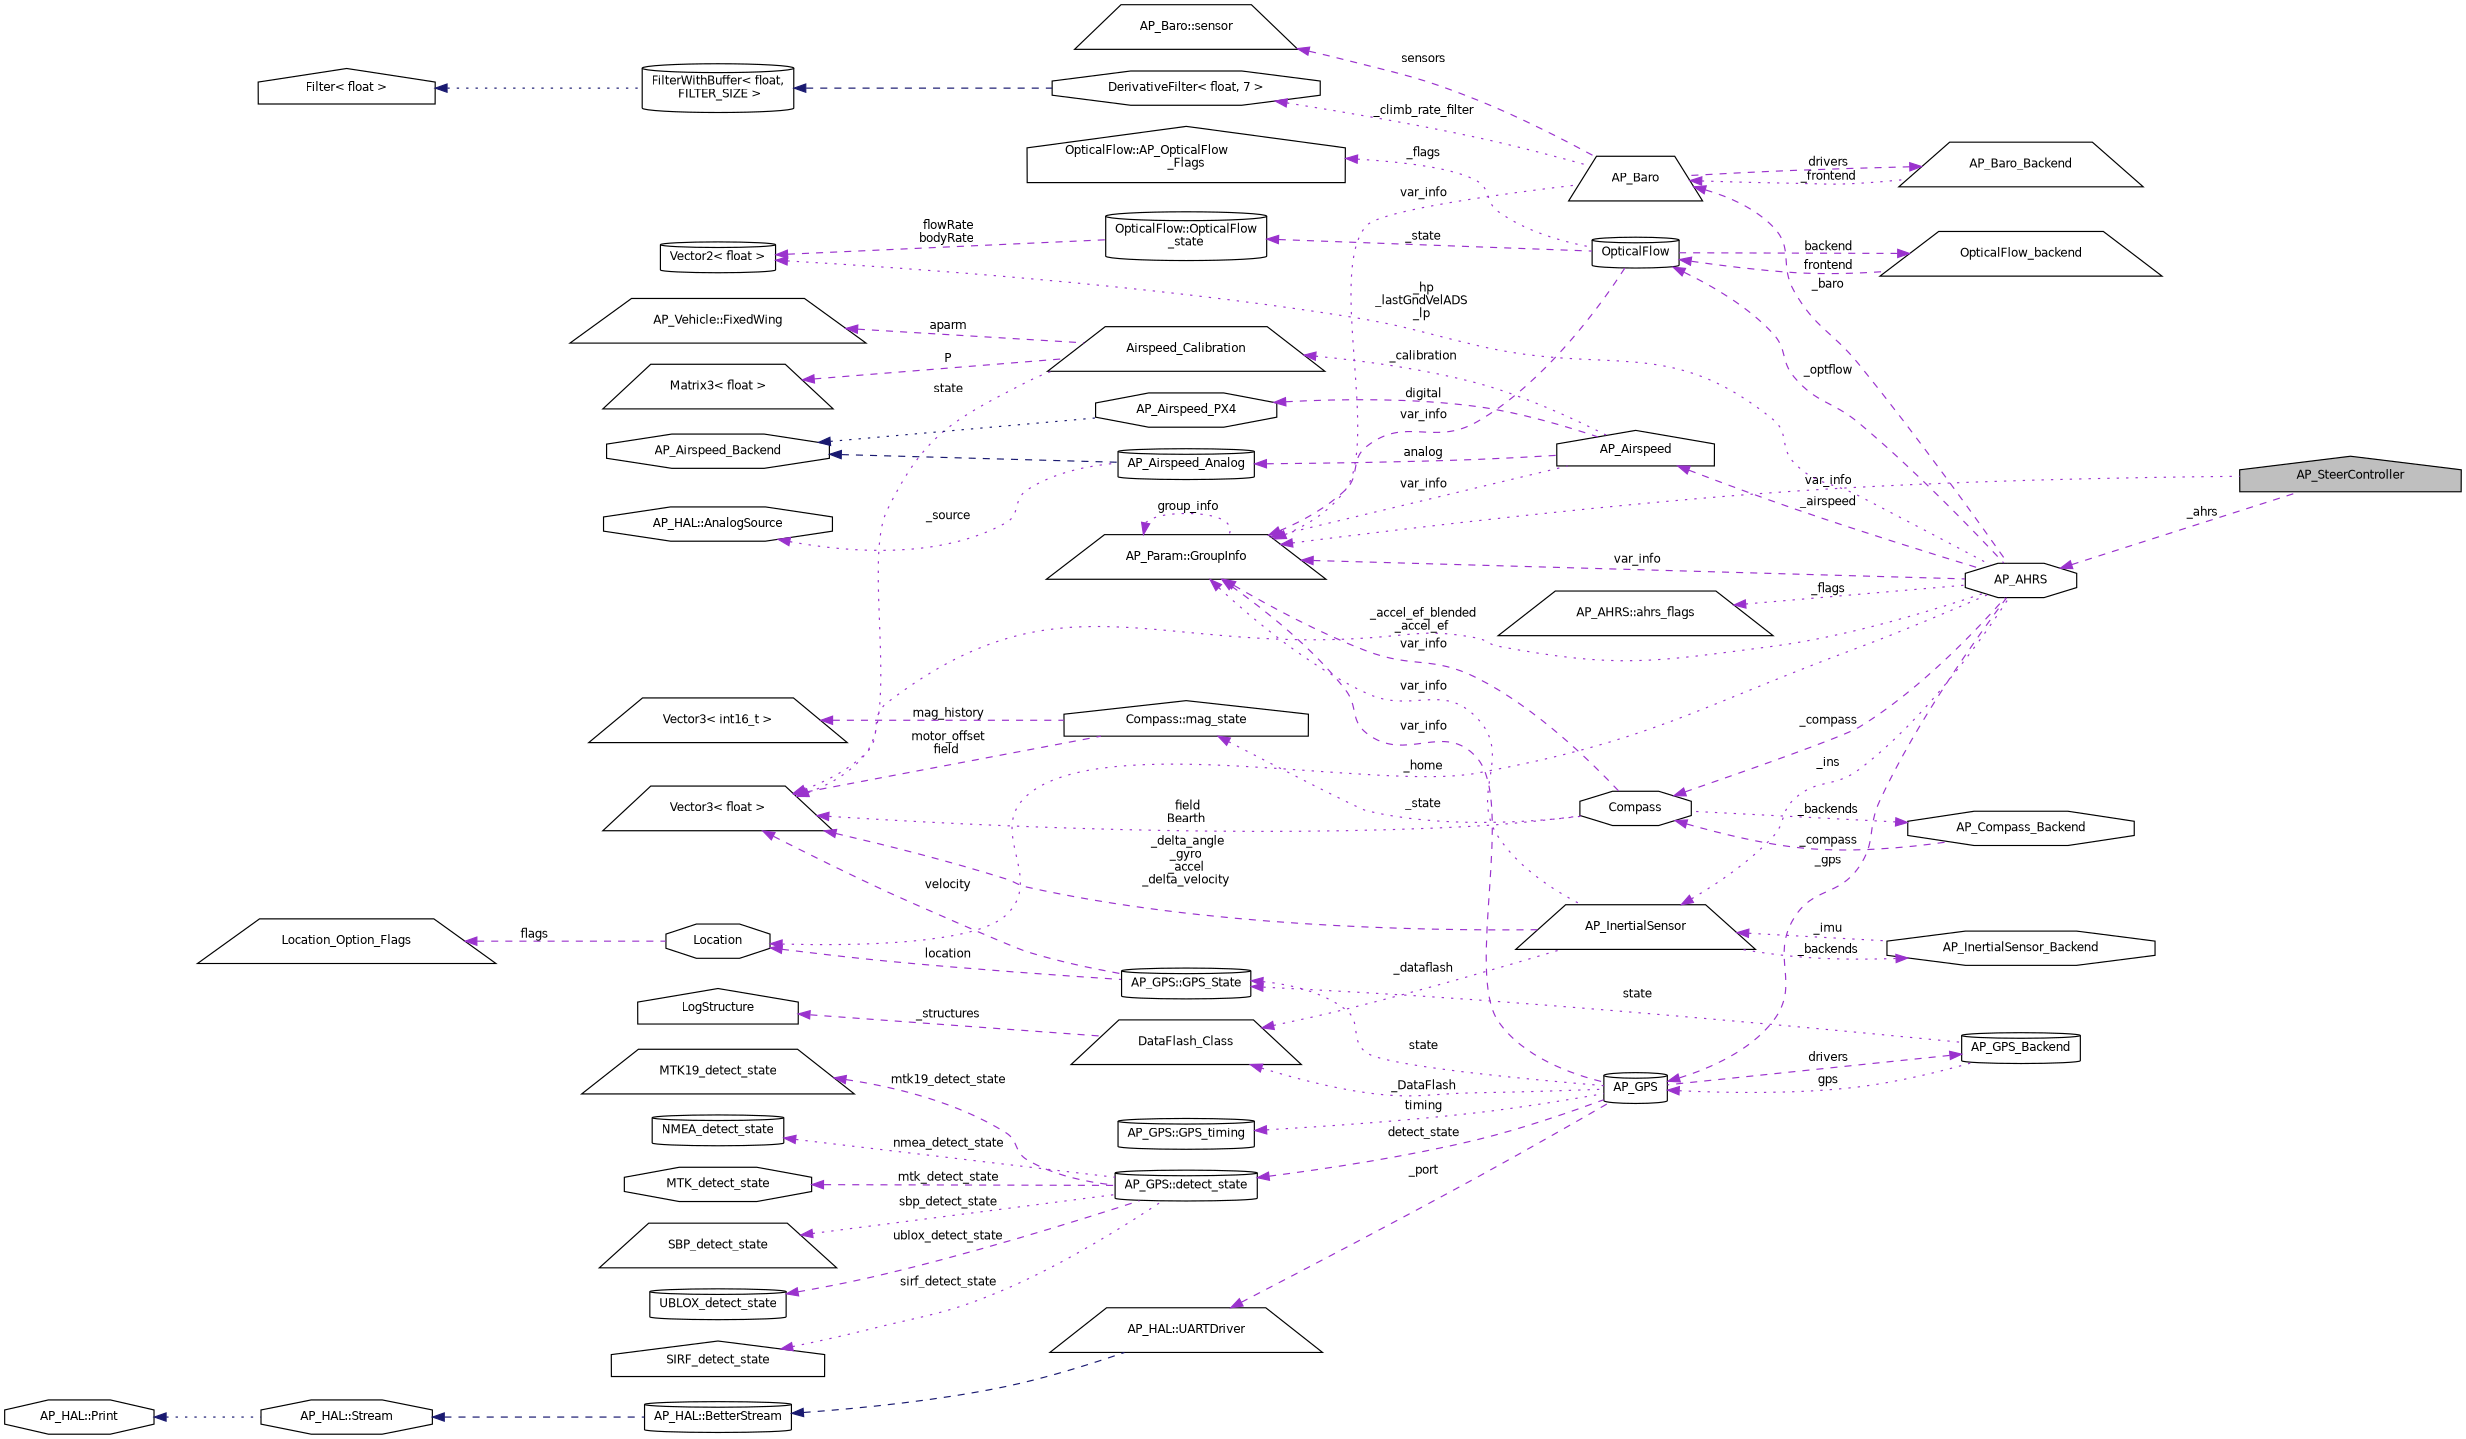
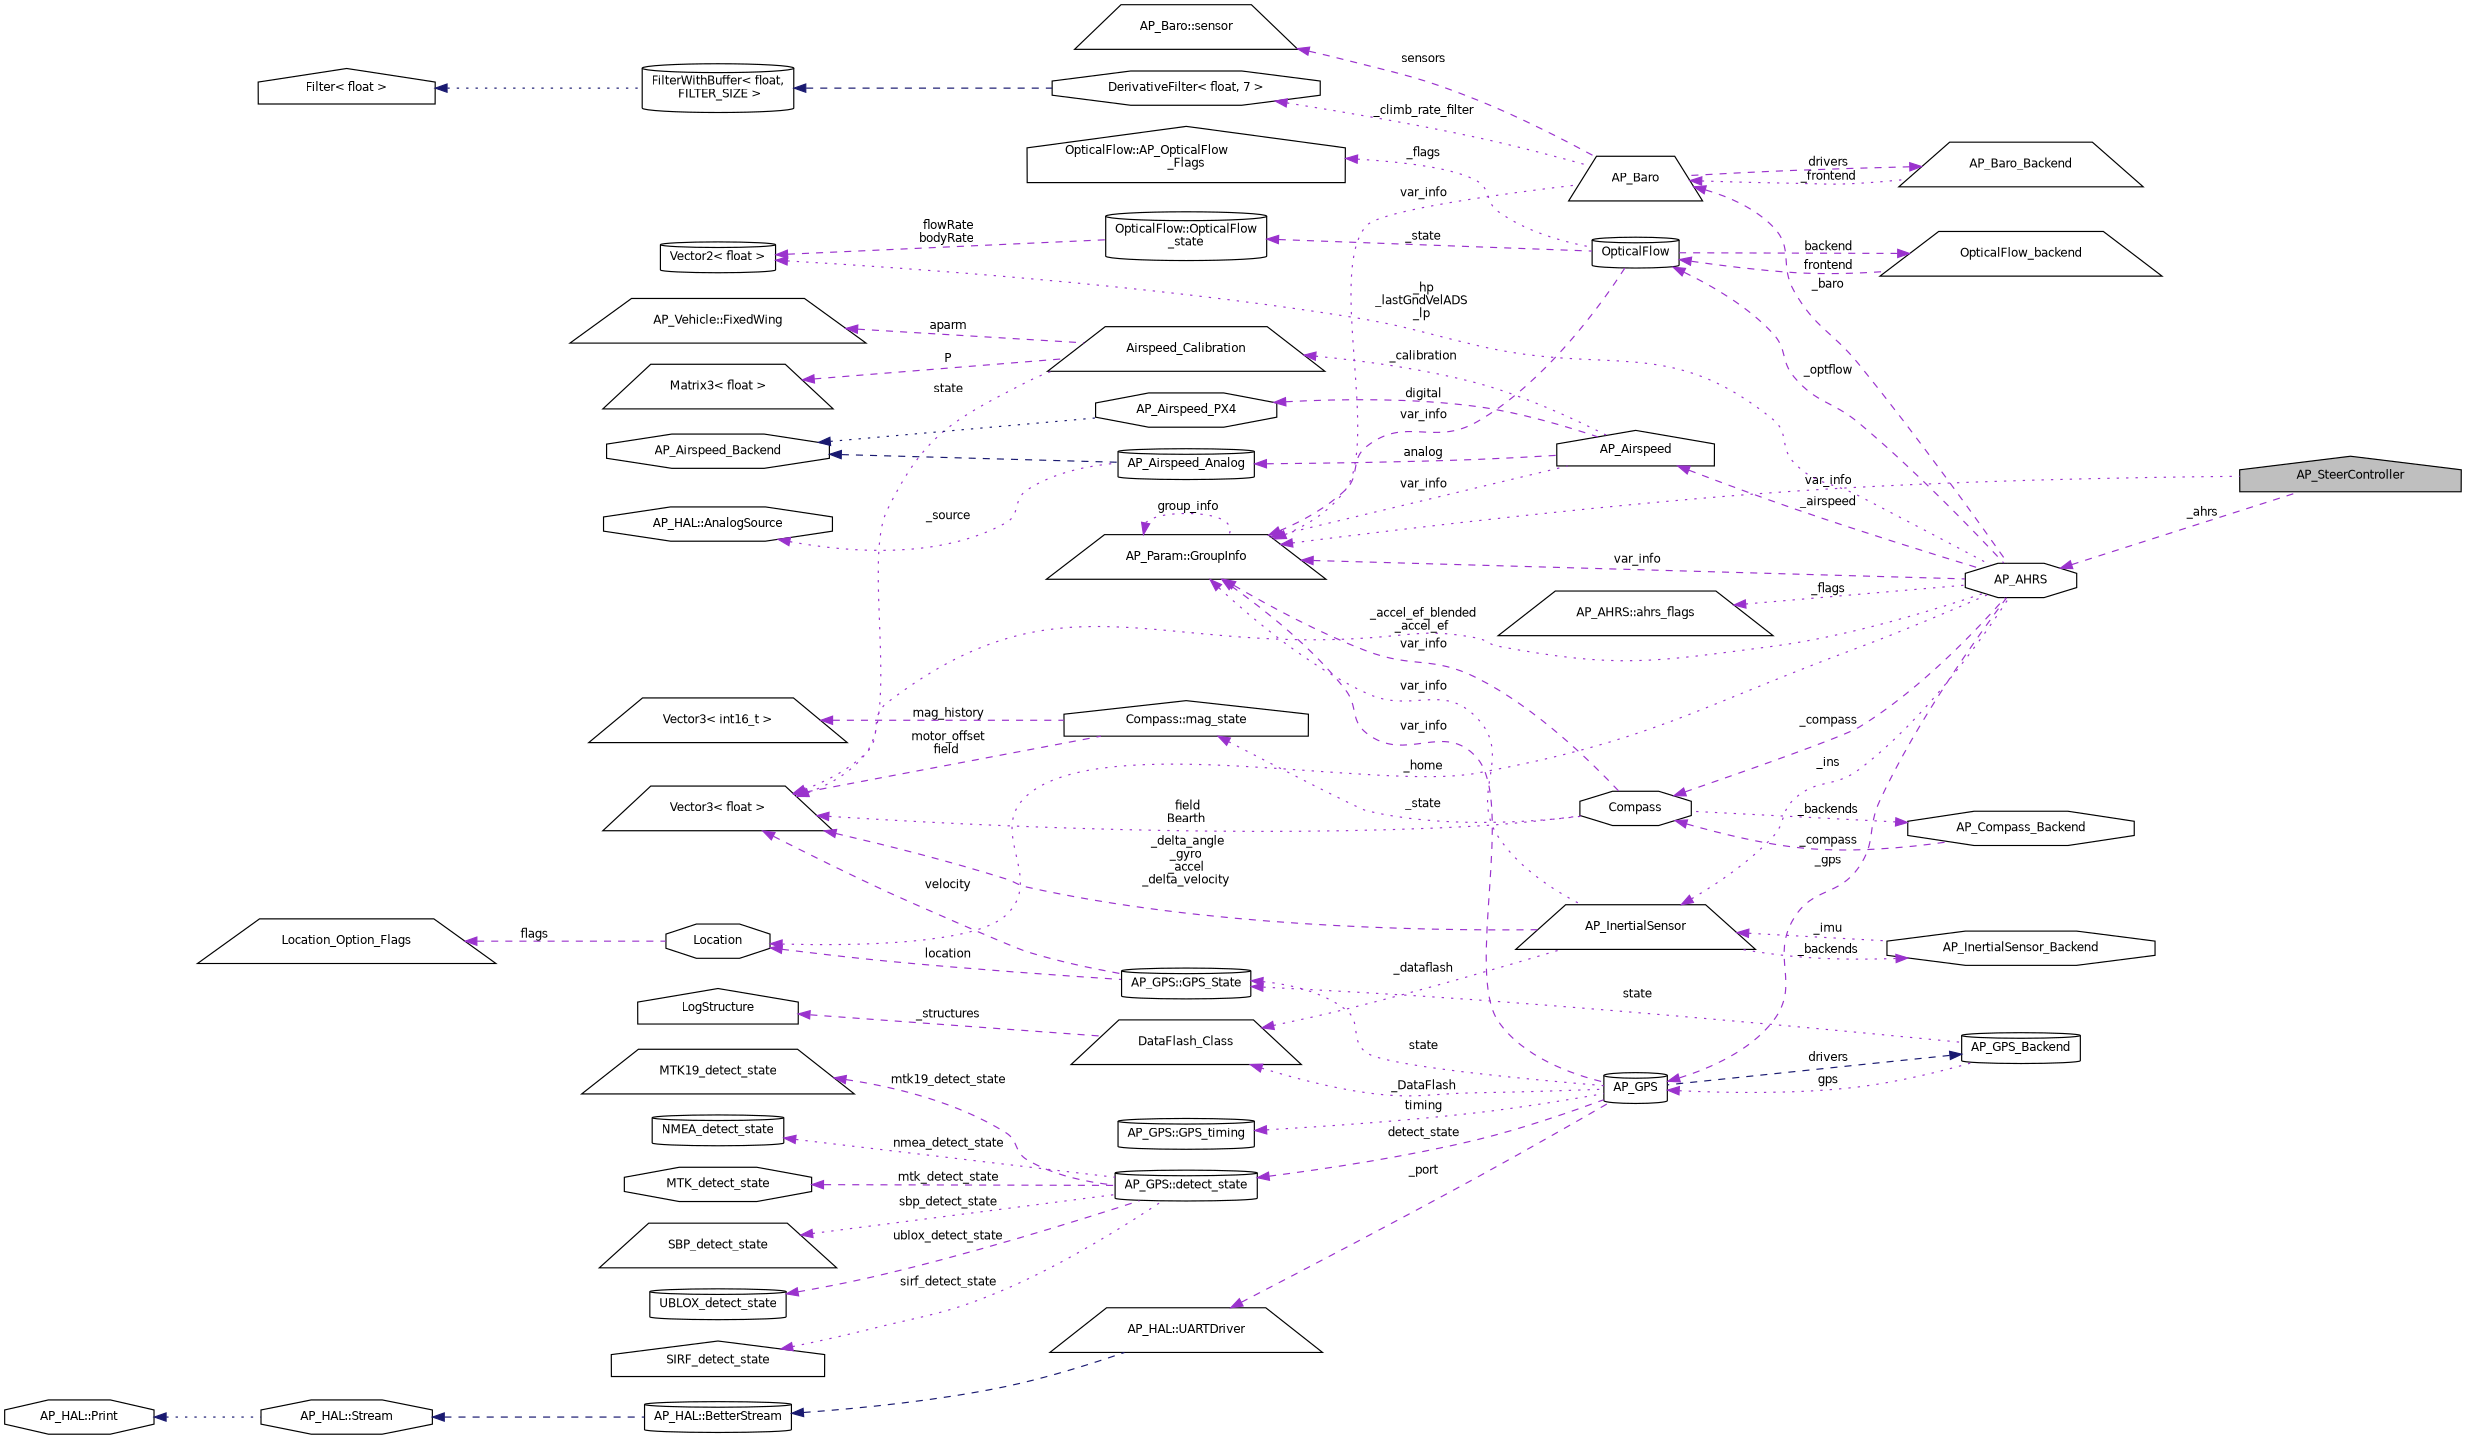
edge "AP_GPS" -> "AP_GPS_Backend": color darkorchid3 -> midnightblue
